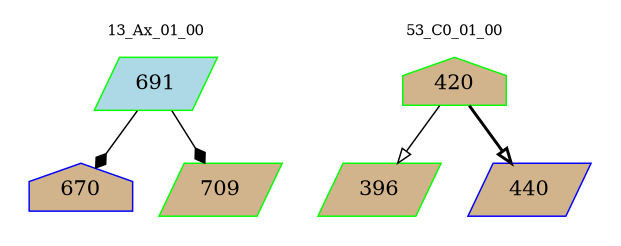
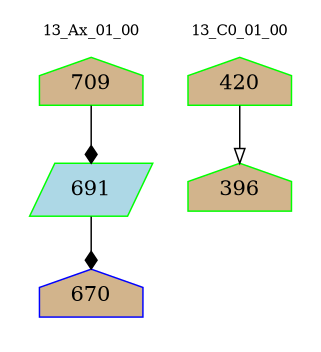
cluster "53_C0_01_00": label "53_C0_01_00" -> "13_C0_01_00"
edge "691" -> "709": reversed
node "709": shape parallelogram -> house
node "396": shape parallelogram -> house
node "440": removed
